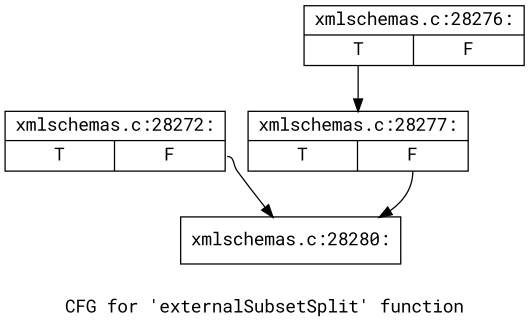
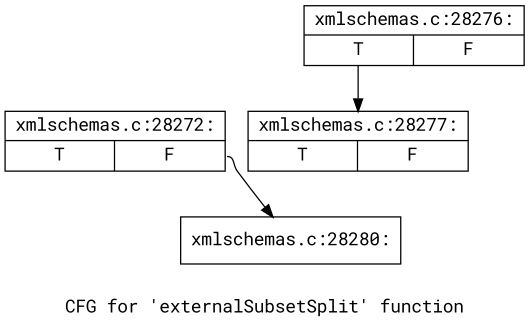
edge "xmlschemas.c:28277:" -> "xmlschemas.c:28280:": removed
